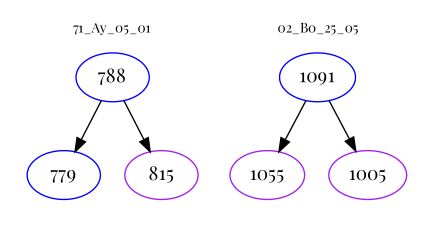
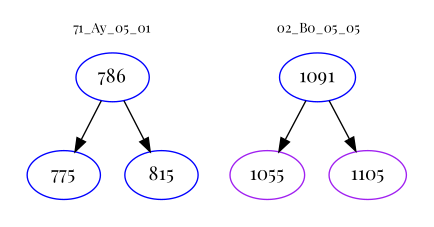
cluster "02_B0_25_05": label "02_B0_25_05" -> "02_B0_05_05"
node "788": label "788" -> "786"
node "779": label "779" -> "775"
node "815": color purple -> blue
node "1005": label "1005" -> "1105"
